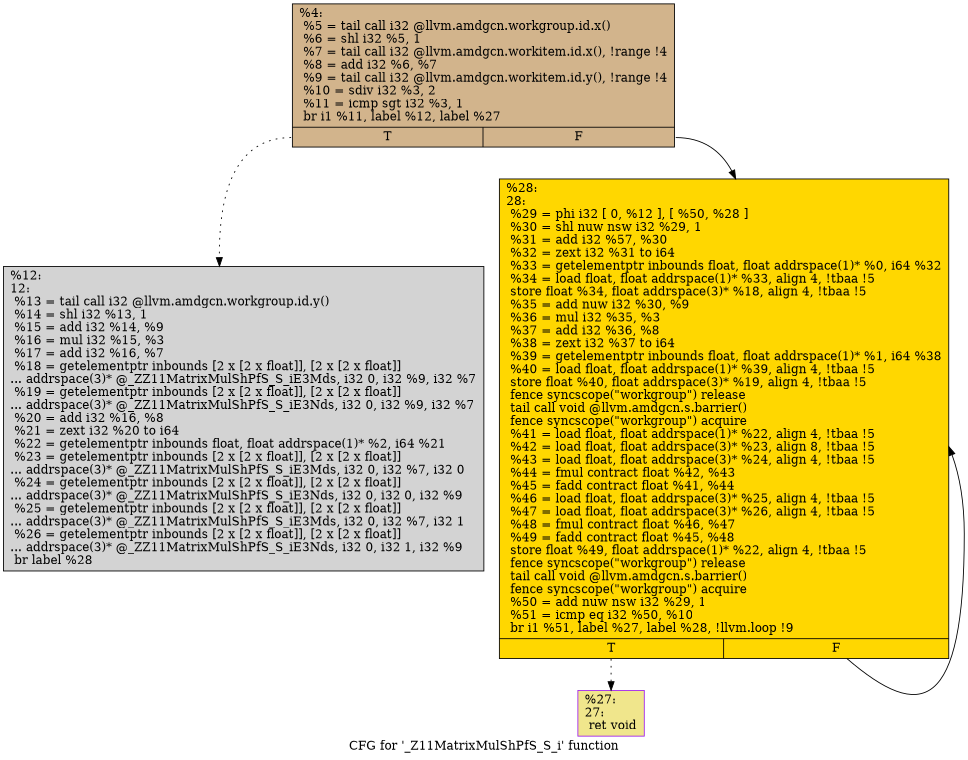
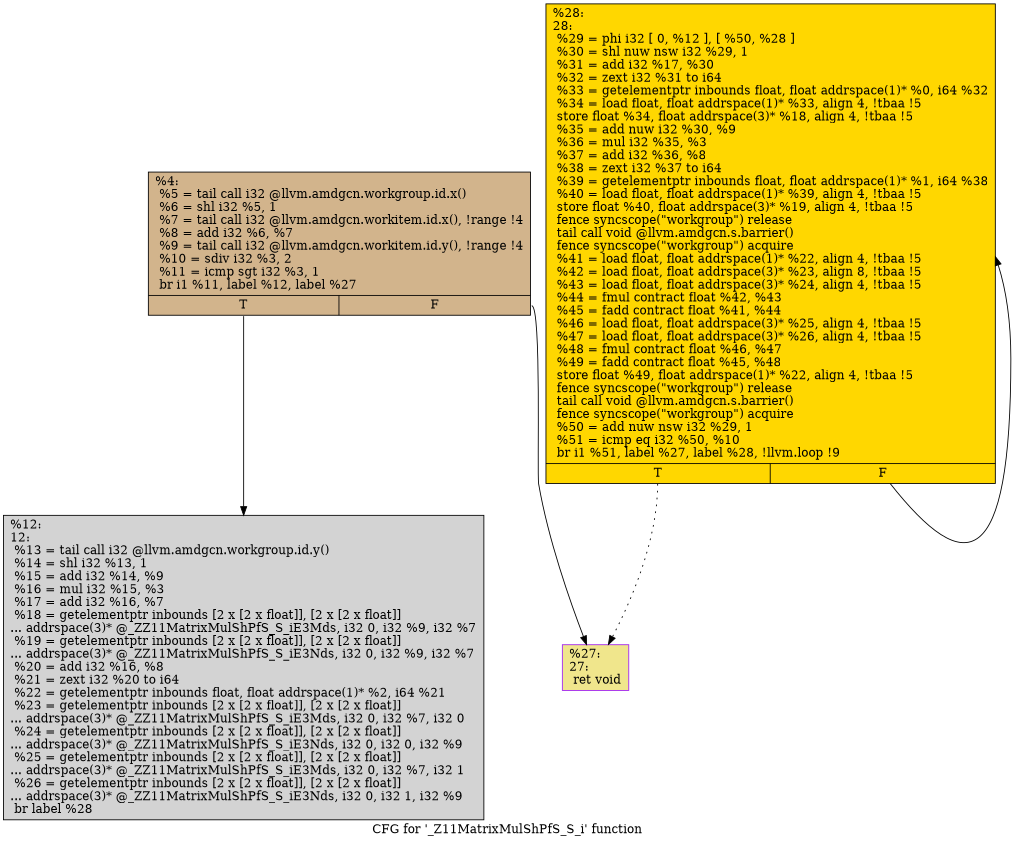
edge "%4:" -> "%28:": now "%4:" -> "%27:"
edge "%4:" -> "%12:": style dotted -> solid
node "%28:": text "%31 = add i32 %57, %30" -> "%31 = add i32 %17, %30"
